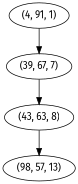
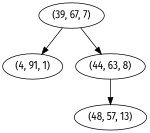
edge "(4, 91, 1)" -> "(39, 67, 7)": reversed
node "(43, 63, 8)": label "(43, 63, 8)" -> "(44, 63, 8)"
node "(98, 57, 13)": label "(98, 57, 13)" -> "(48, 57, 13)"
